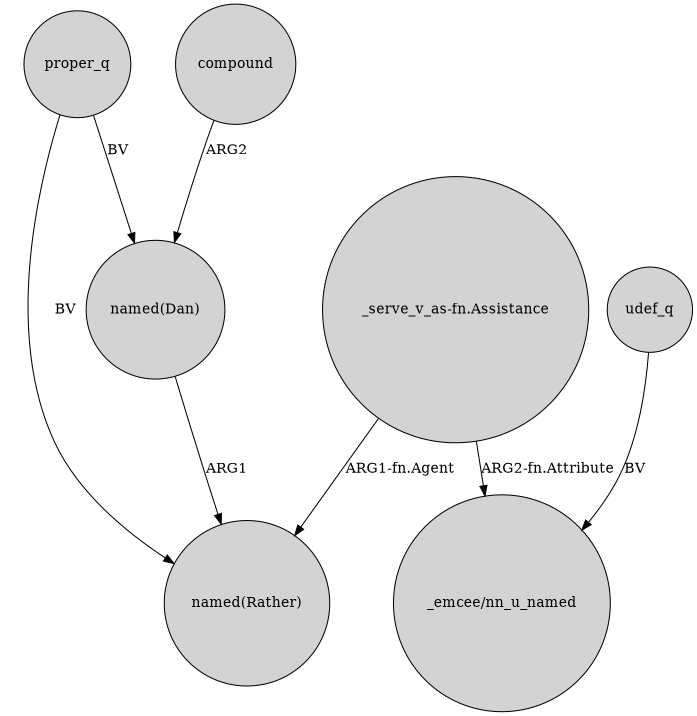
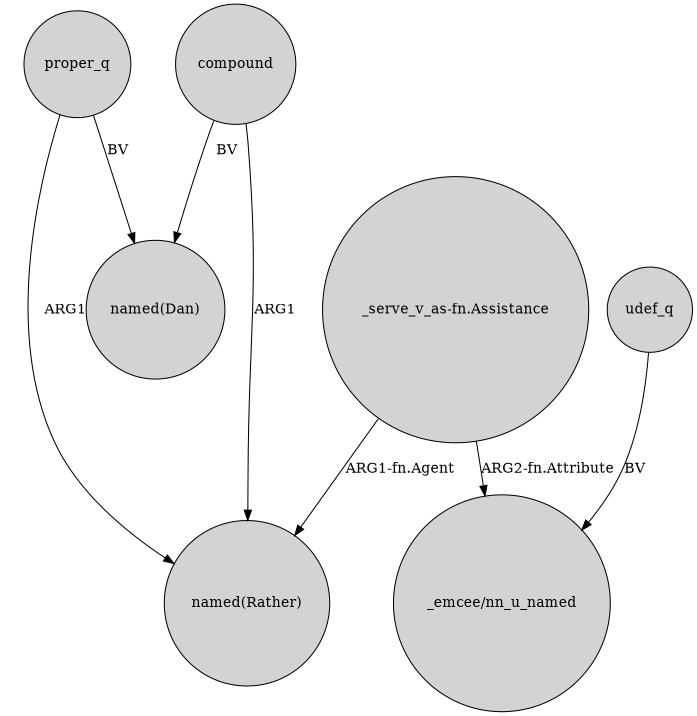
edge "compound" -> "named(Dan)": label "ARG2" -> "BV"
edge "proper_q" -> "named(Rather)": label "BV" -> "ARG1"
edge "named(Dan)" -> "named(Rather)": now "compound" -> "named(Rather)"
